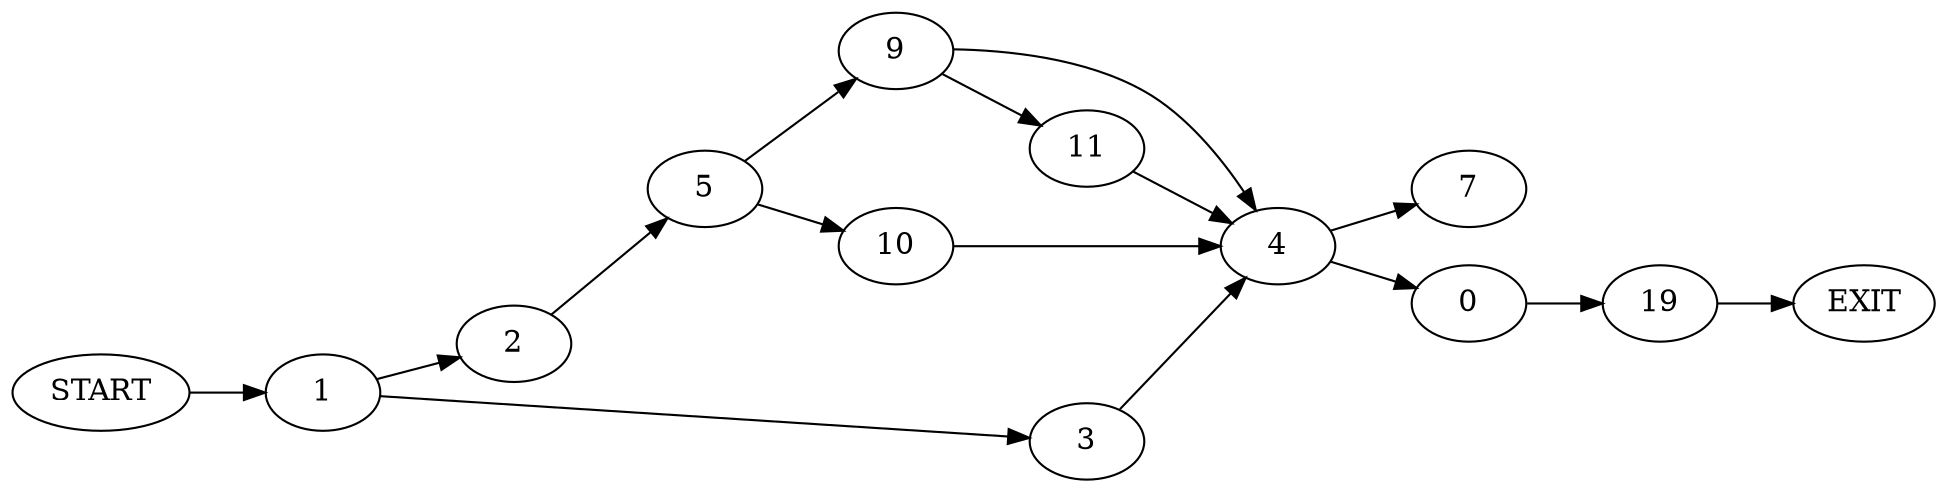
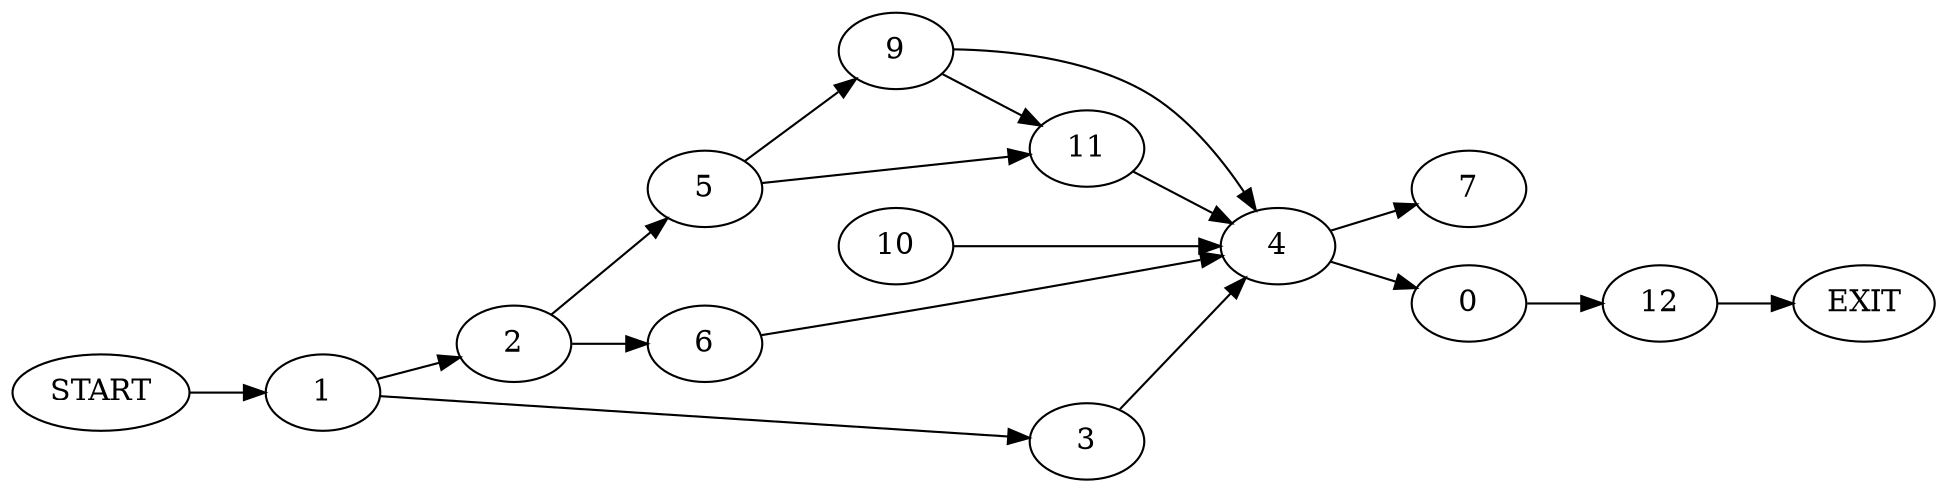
edge "5" -> "10": now "5" -> "11"
node "19": label "19" -> "12"
node "6": added
